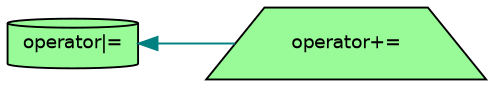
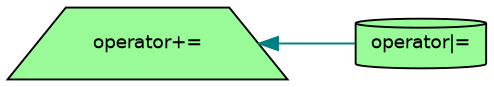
edge "operator+=" -> "operator|=": reversed
